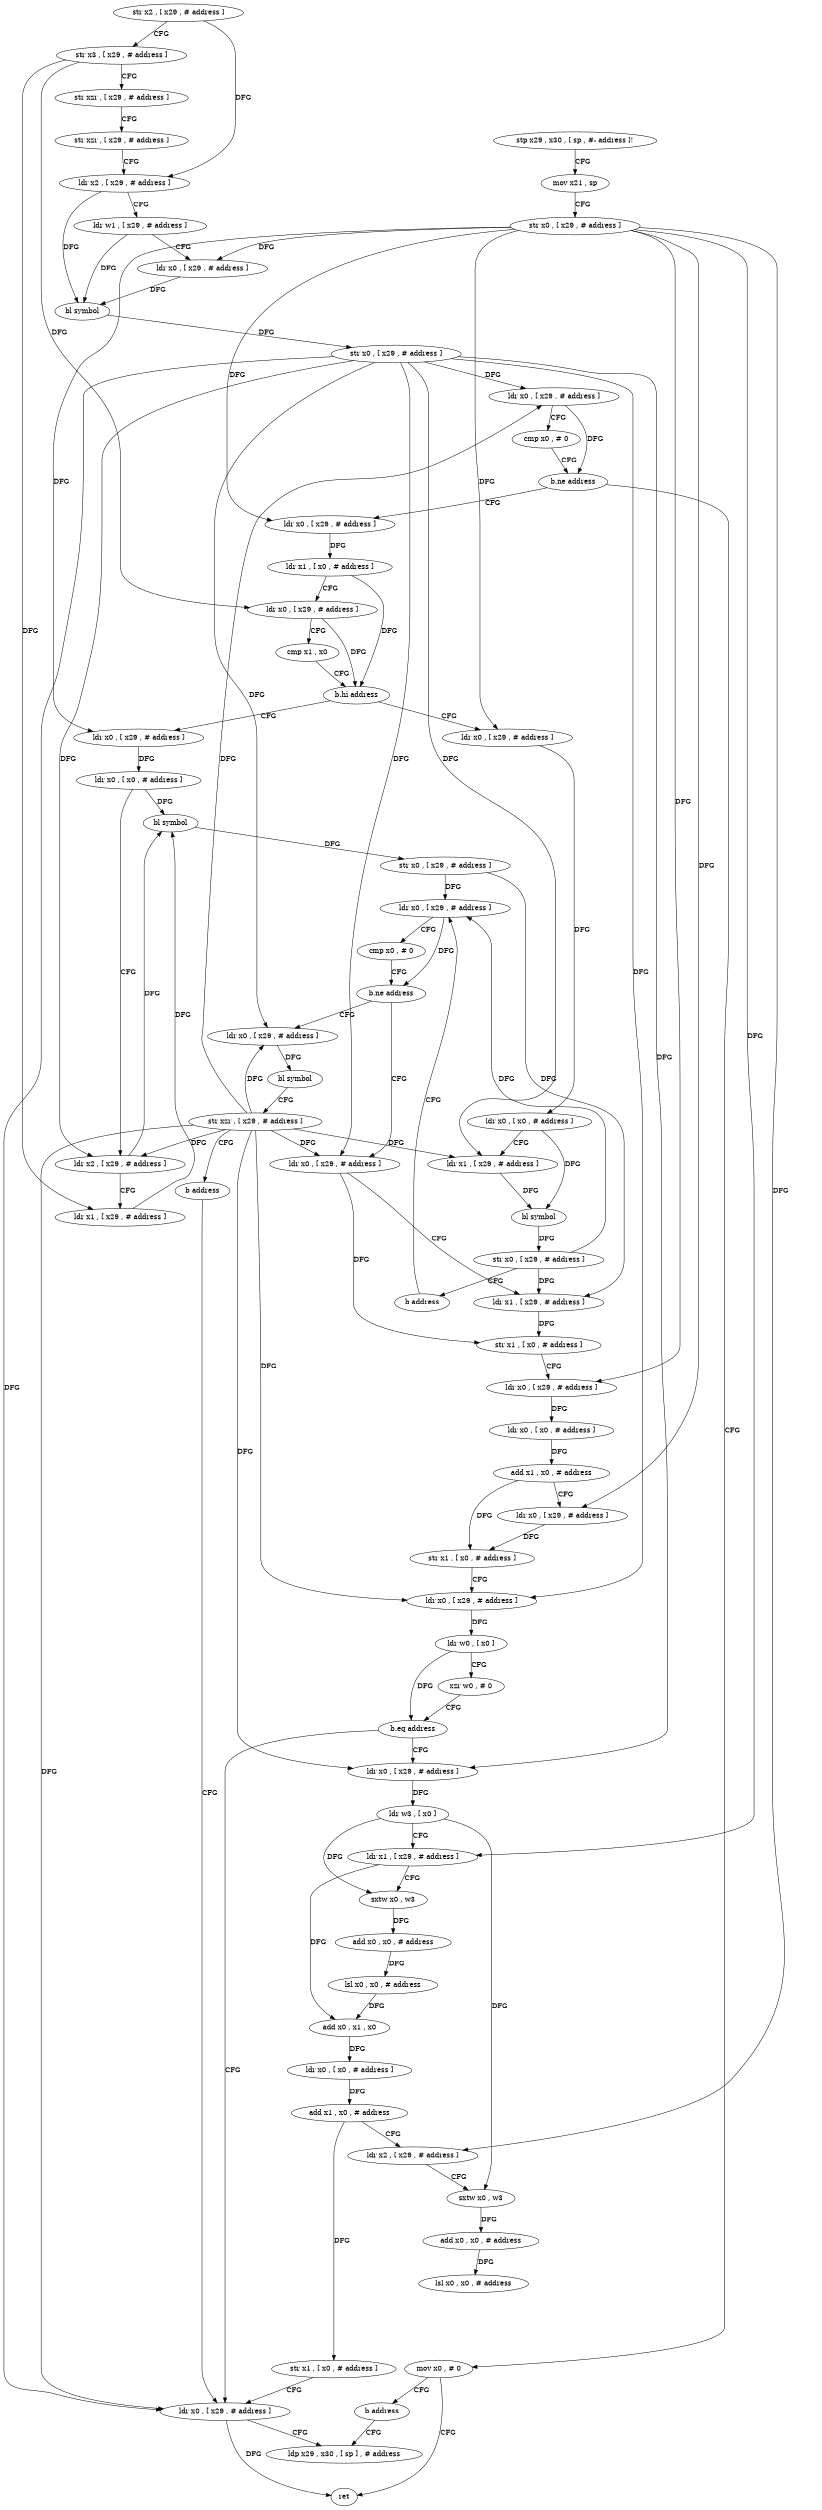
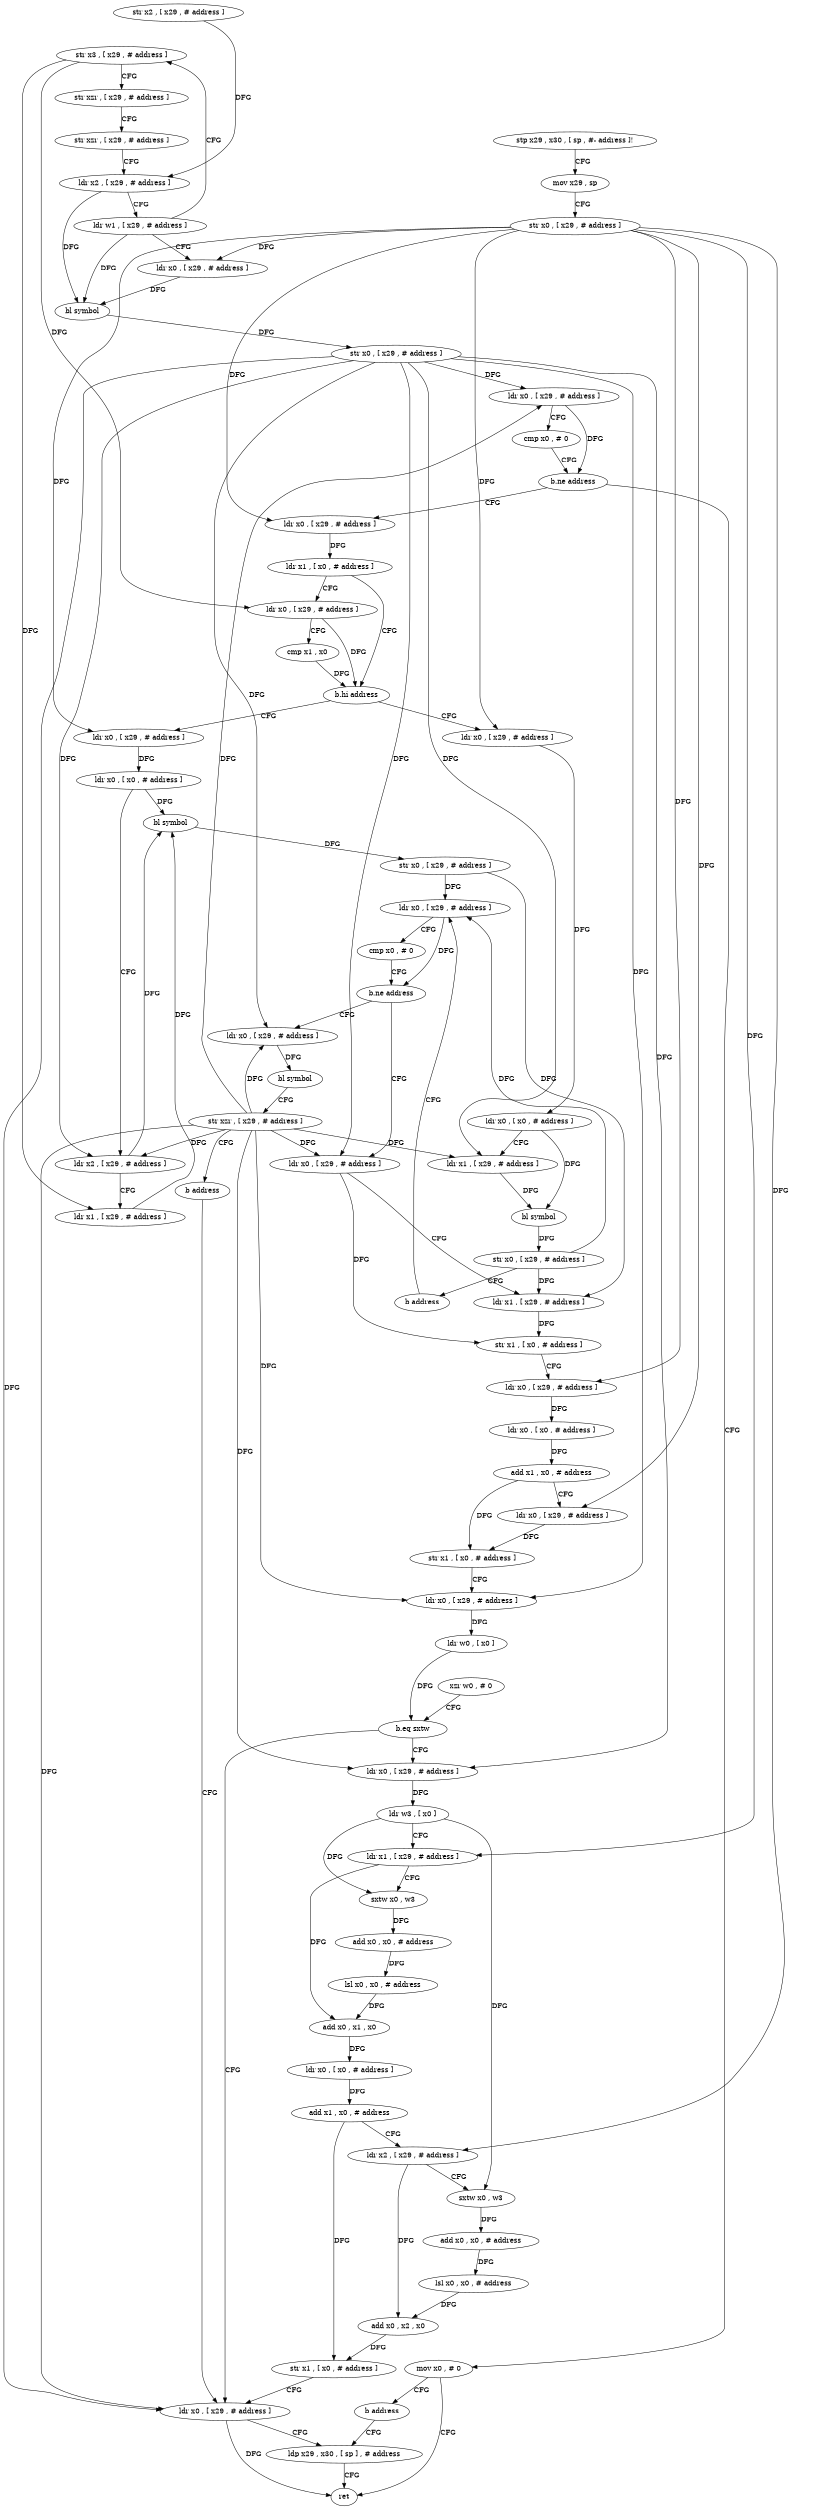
edge "str x2 , [ x29 , # address ]" -> "str x3 , [ x29 , # address ]": now "ldr w1 , [ x29 , # address ]" -> "str x3 , [ x29 , # address ]"
node "mov x21 , sp": label "mov x21 , sp" -> "mov x29 , sp"
edge "ldr x1 , [ x0 , # address ]" -> "b.hi address": label "DFG" -> "CFG"
edge "cmp x1 , x0" -> "b.hi address": label "CFG" -> "DFG"
edge "ldr w0 , [ x0 ]" -> "xzr w0 , # 0": removed, label "CFG"
node "b.eq address": label "b.eq address" -> "b.eq sxtw"
node "add x0 , x2 , x0": added
edge "ldp x29 , x30 , [ sp ] , # address" -> "ret": added, label "CFG"
